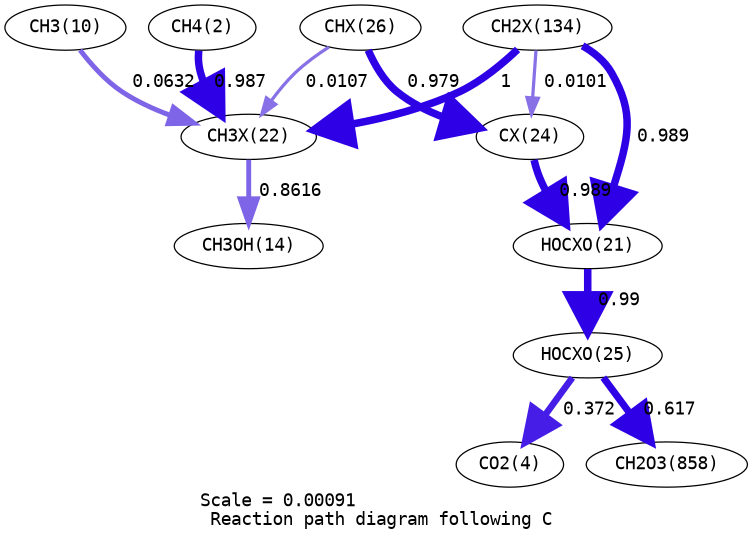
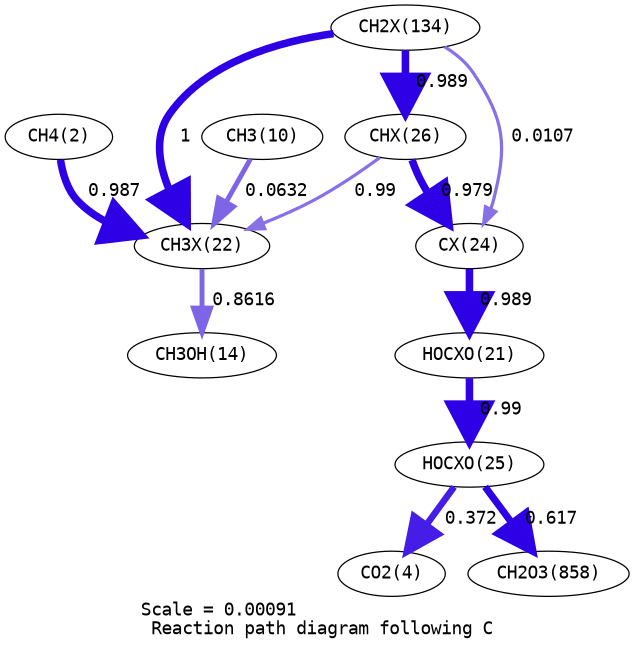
edge "CHX(26)" -> "CH3X(22)": label " 0.0107" -> " 0.99"
edge "CH2X(134)" -> "CX(24)": label " 0.0101" -> " 0.0107"
edge "CH2X(134)" -> "HOCXO(21)": now "CH2X(134)" -> "CHX(26)"
